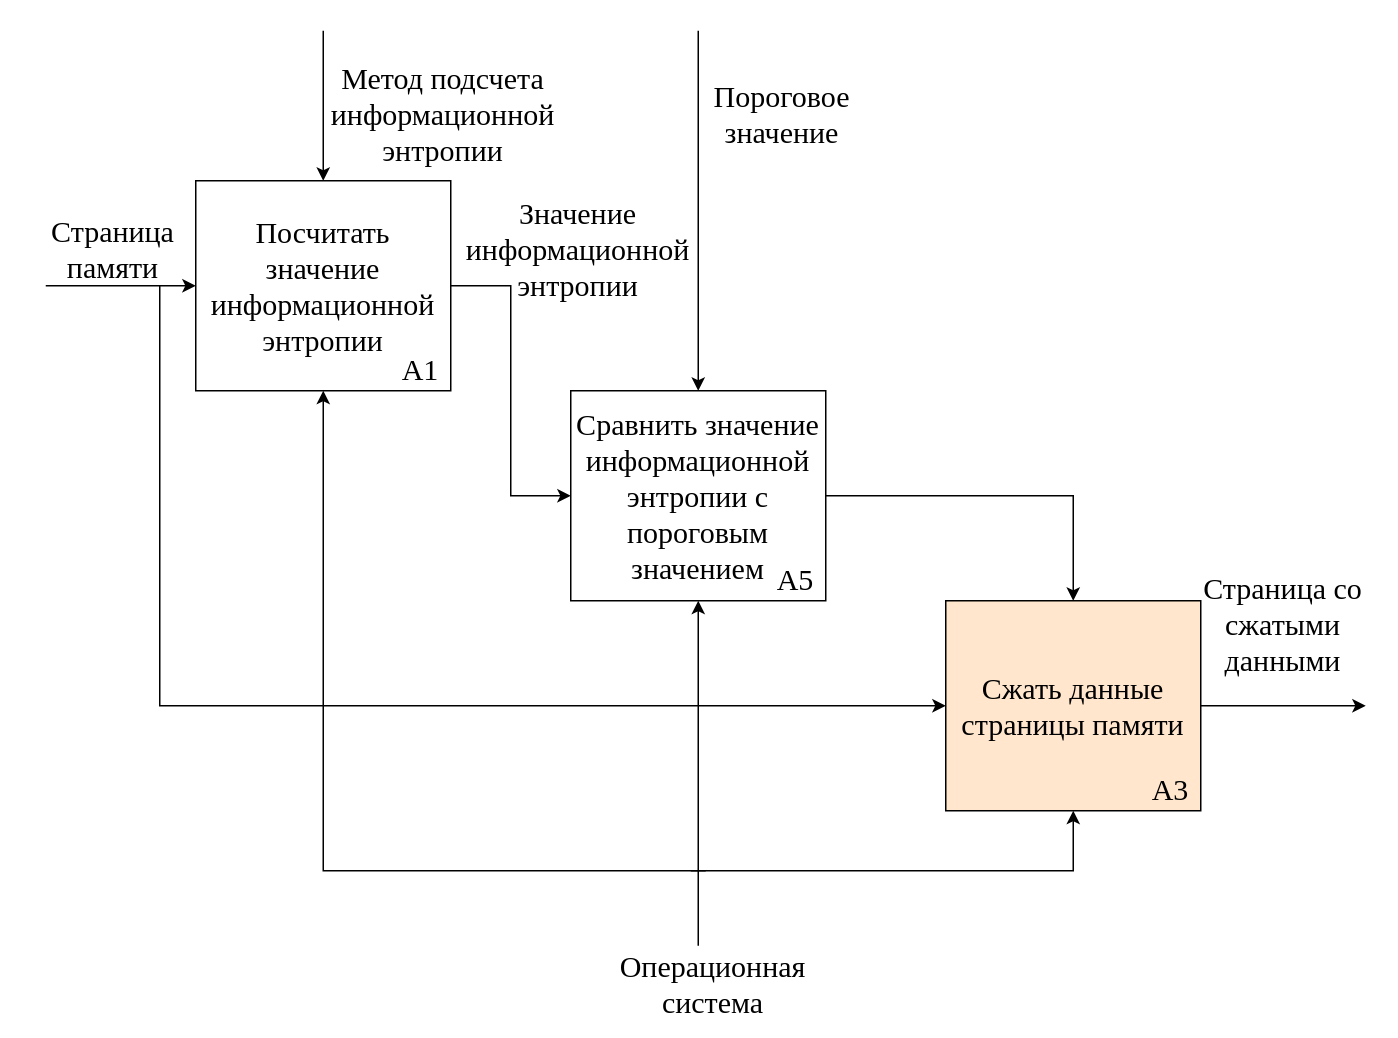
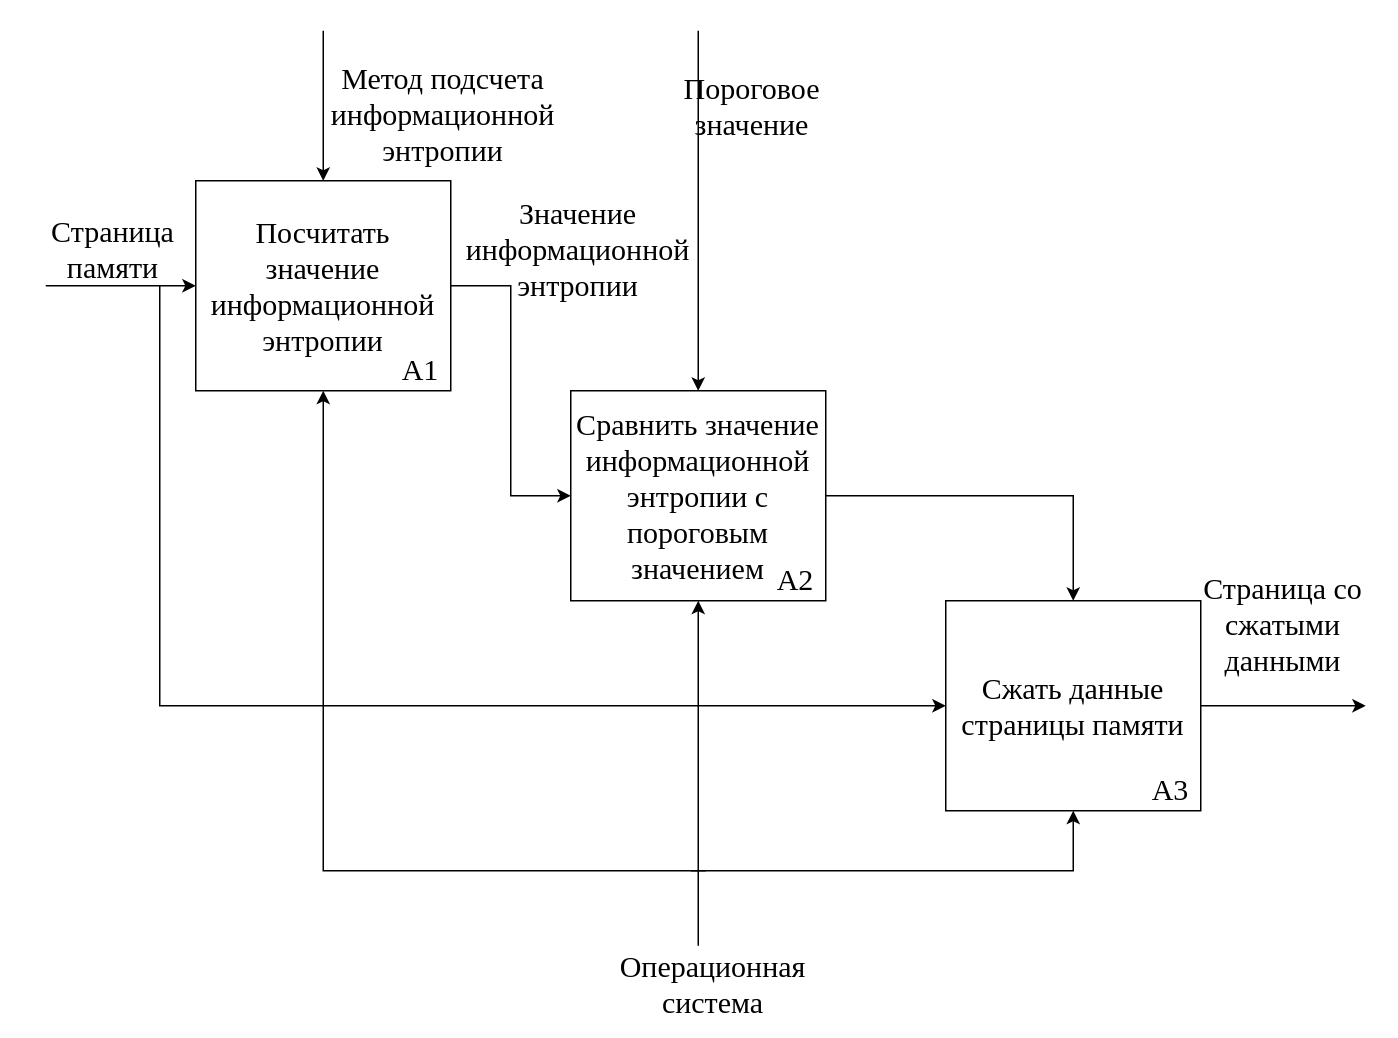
node "Пороговое значение": moved (782, 113) -> (752, 106)
node "A5": label "A5" -> "A2"
node "Сжать данные страницы памяти": fillcolor #ffe6cc -> #ffffff
